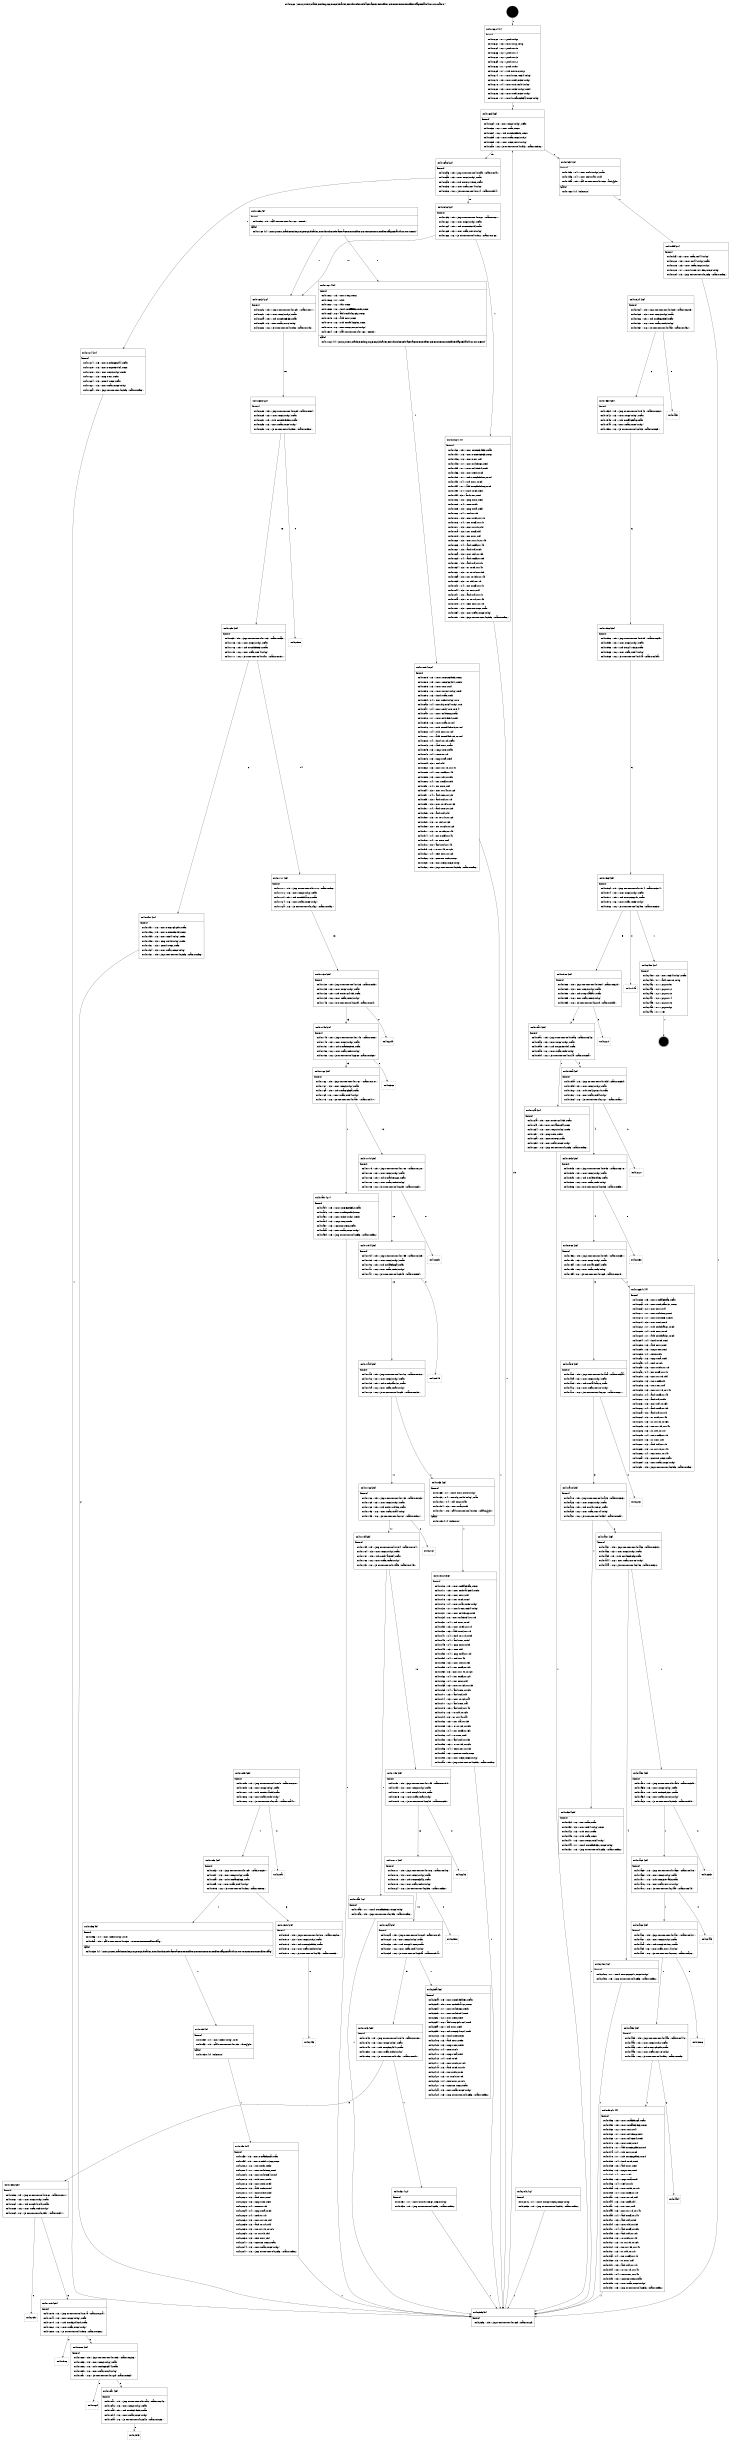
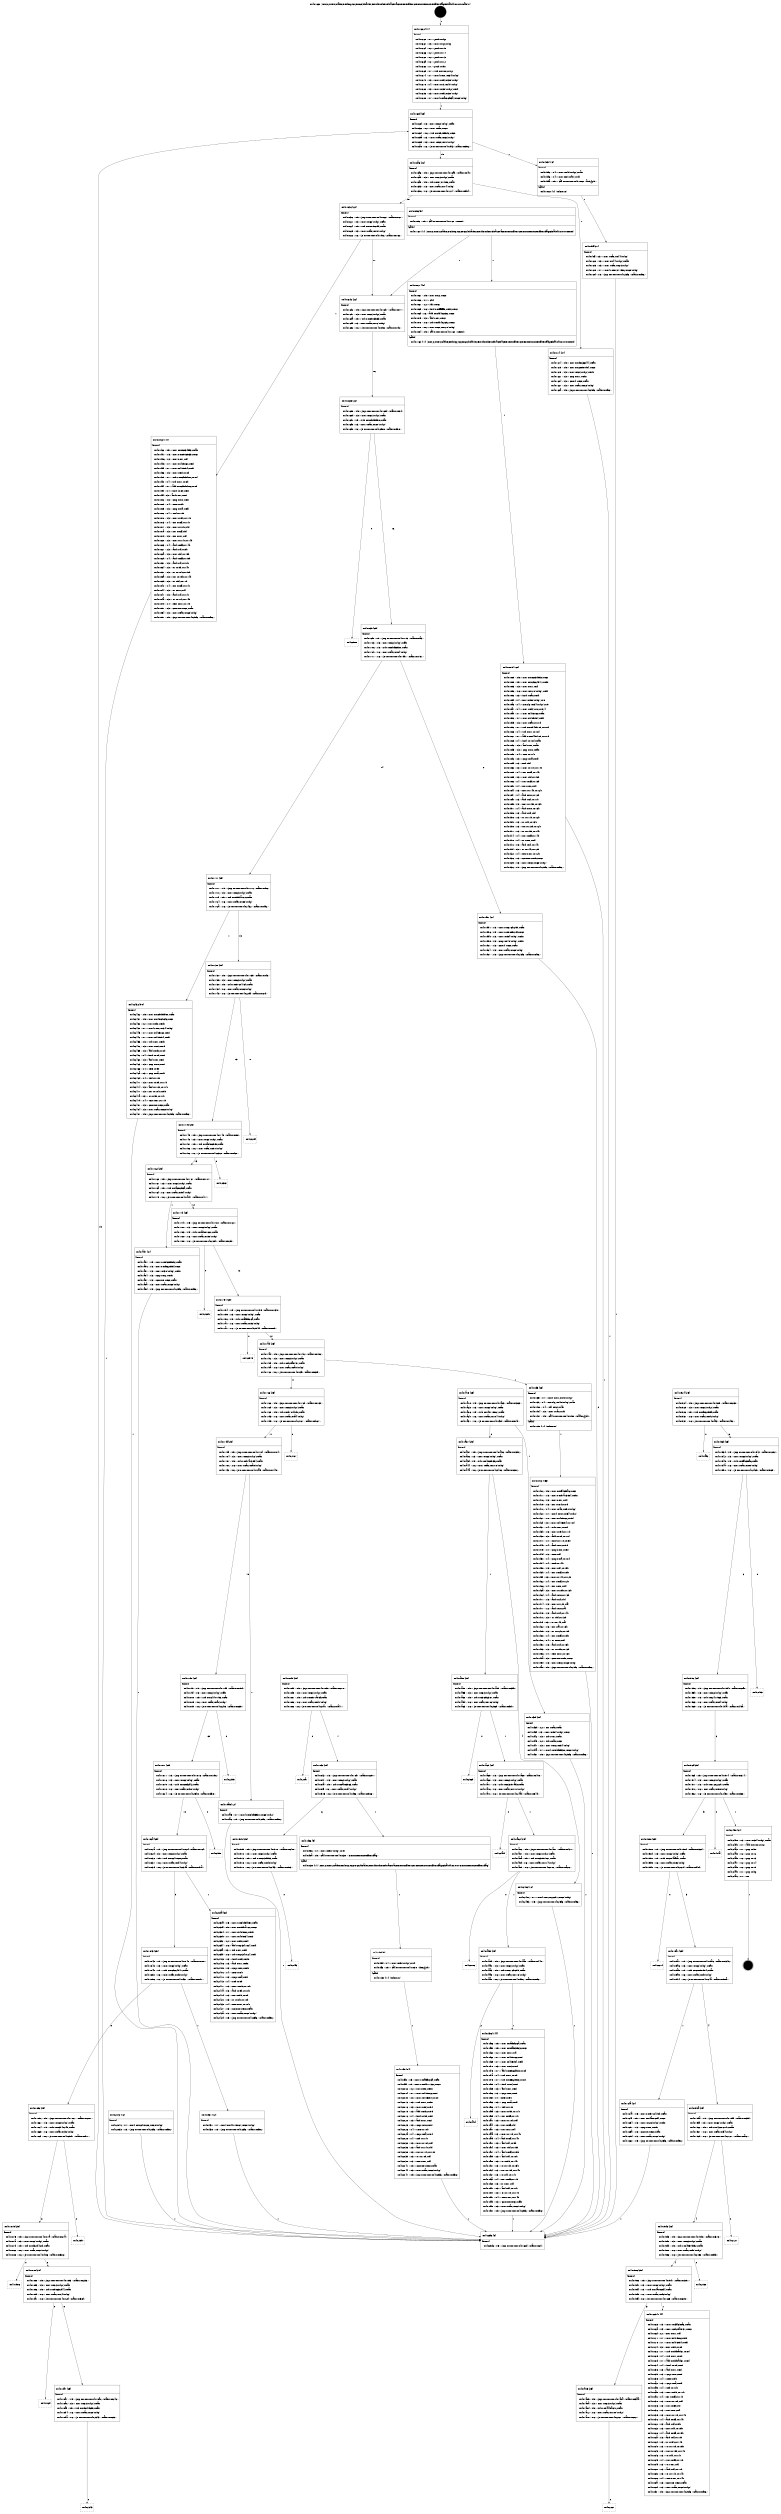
node "0x402432 [90]": added
edge "0x401a05 [25]" -> "0x401a1e [25]": removed, label "3"
node "0x4024c5": added
edge "0x4017f8 [25]" -> "0x401811 [25]": label " 10" -> " 60"
